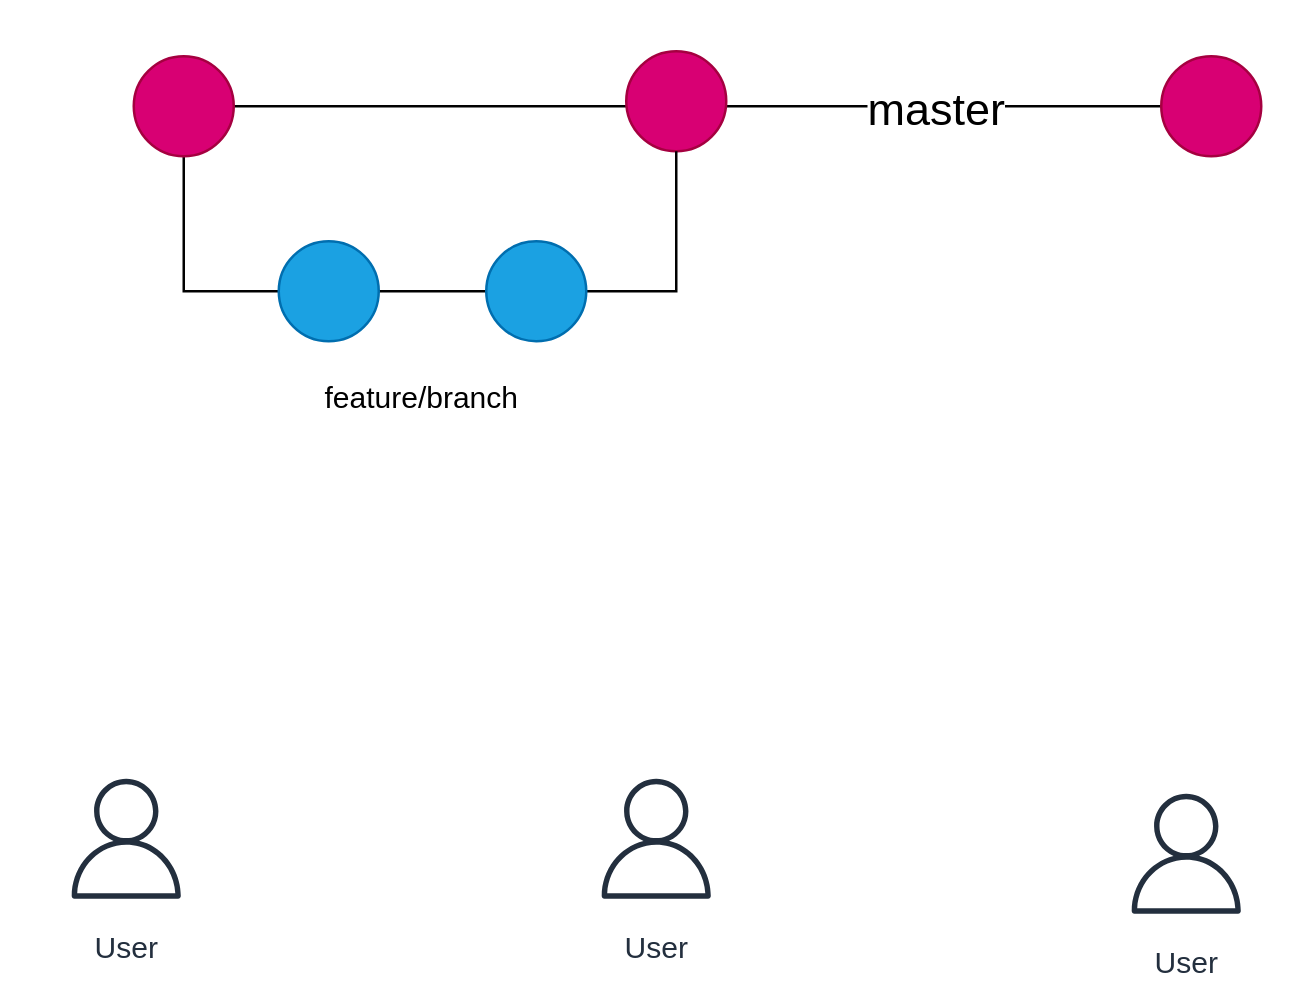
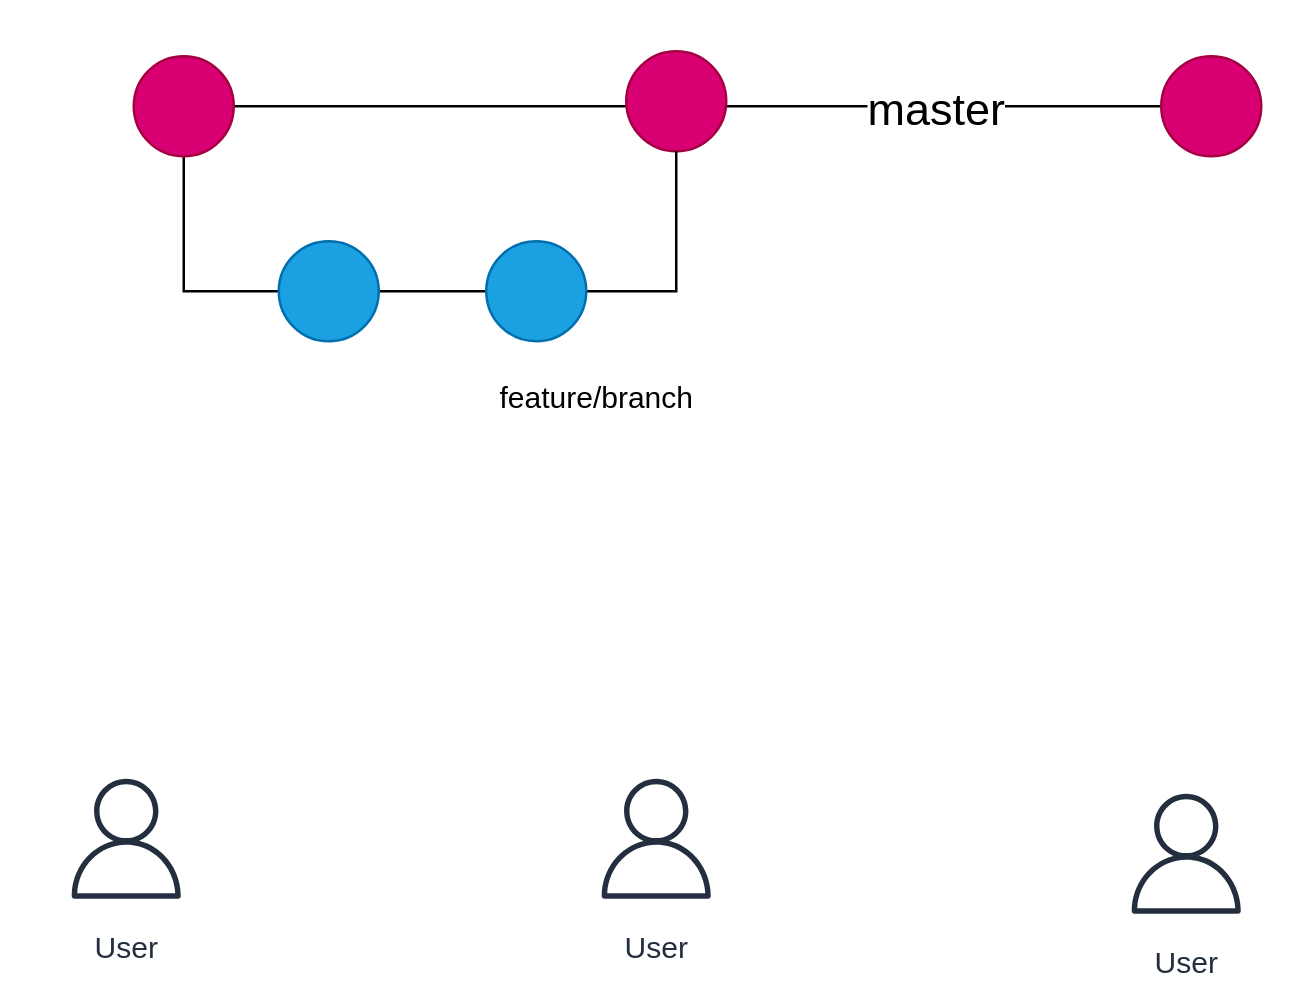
node "feature/branch": moved (420, 399) -> (595, 399)
